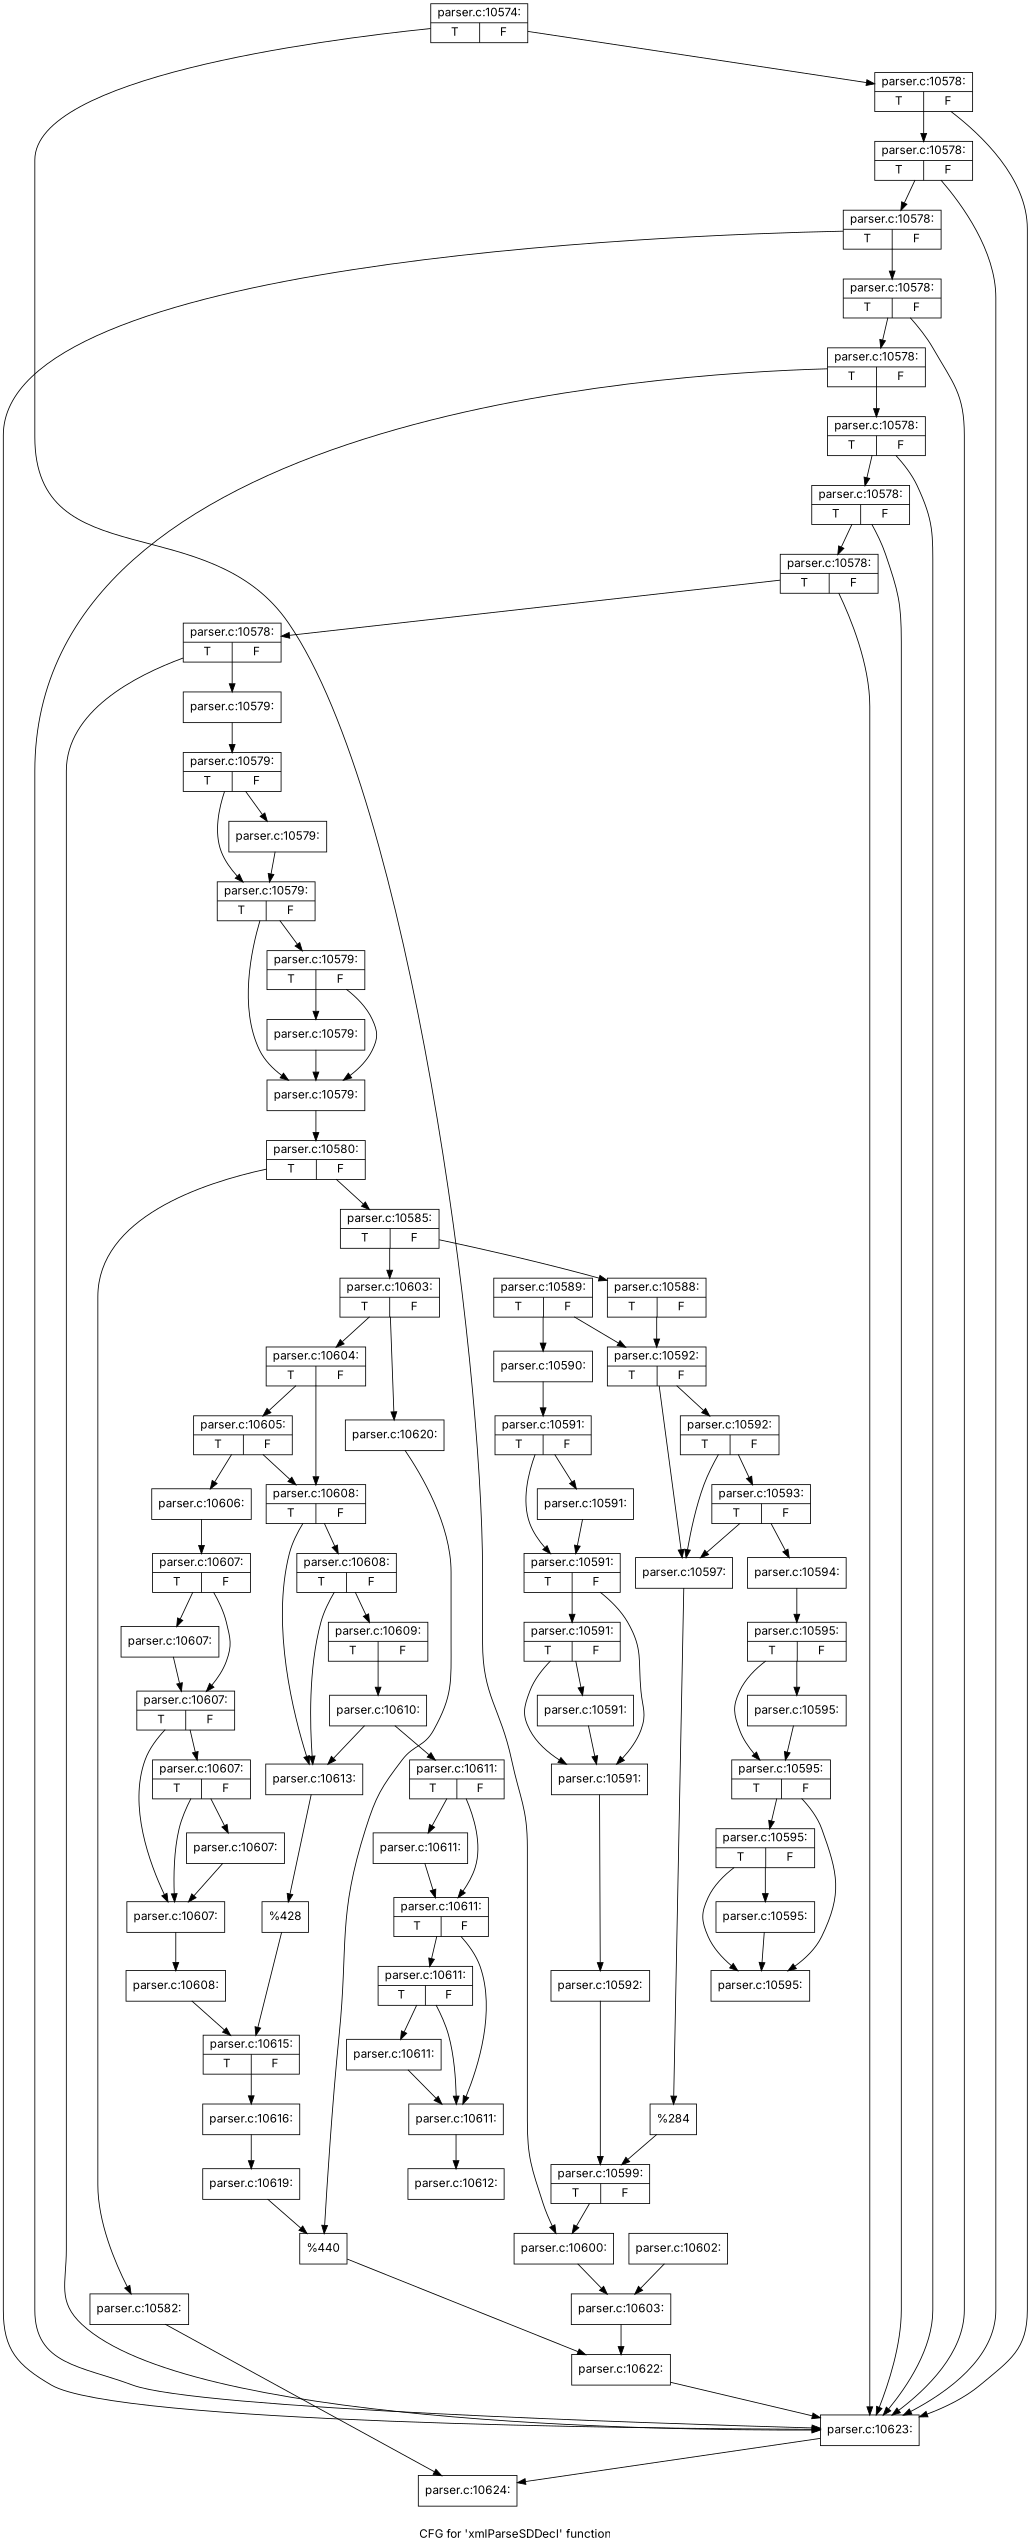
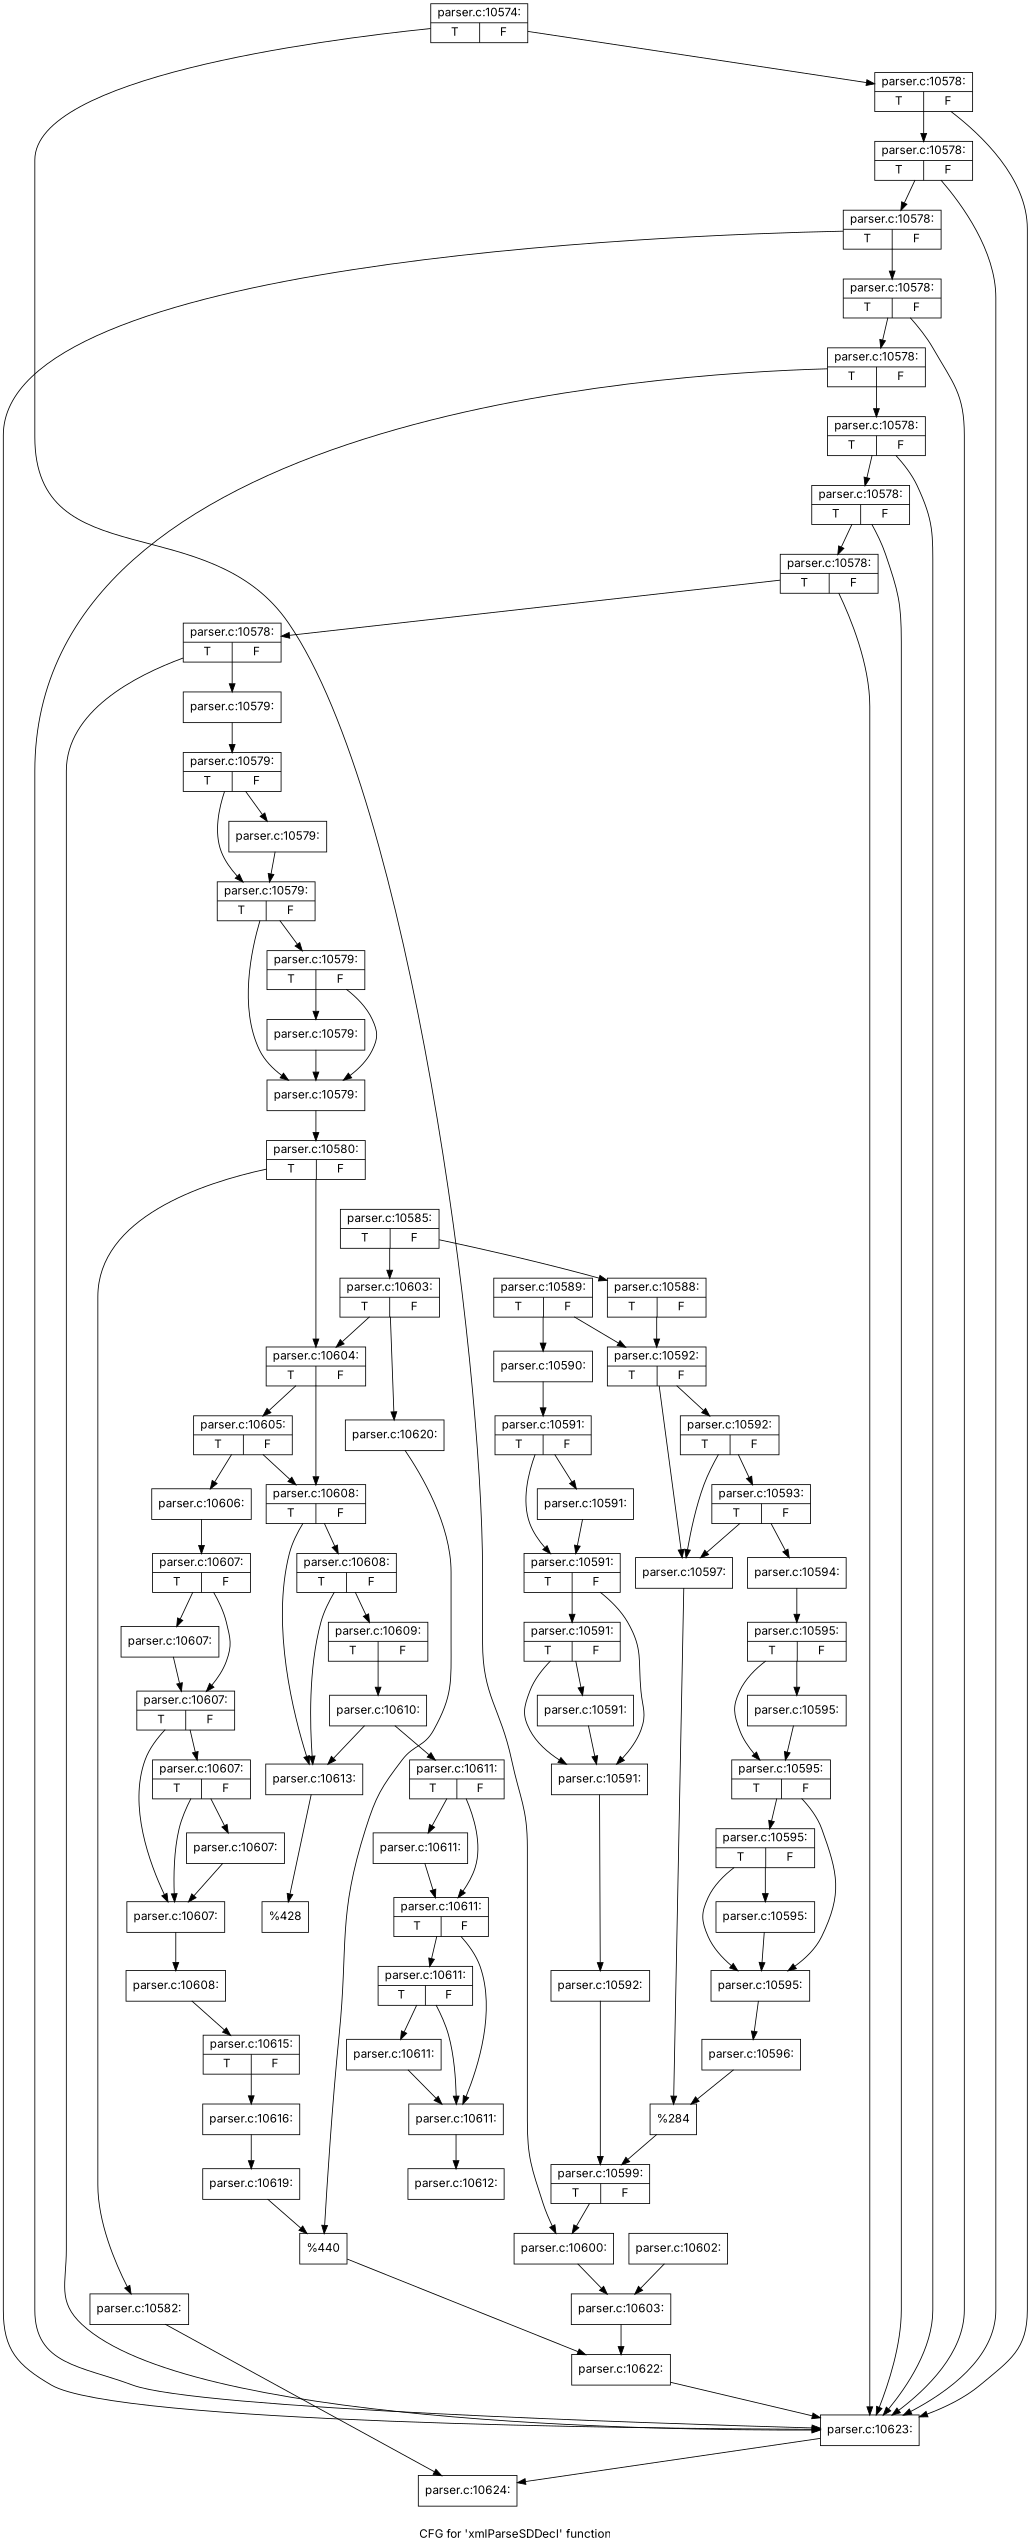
edge "parser.c:10580:" -> "parser.c:10585:": now "parser.c:10580:" -> "parser.c:10604:"
edge "%428" -> "parser.c:10615:": removed
node "parser.c:10596:": added
